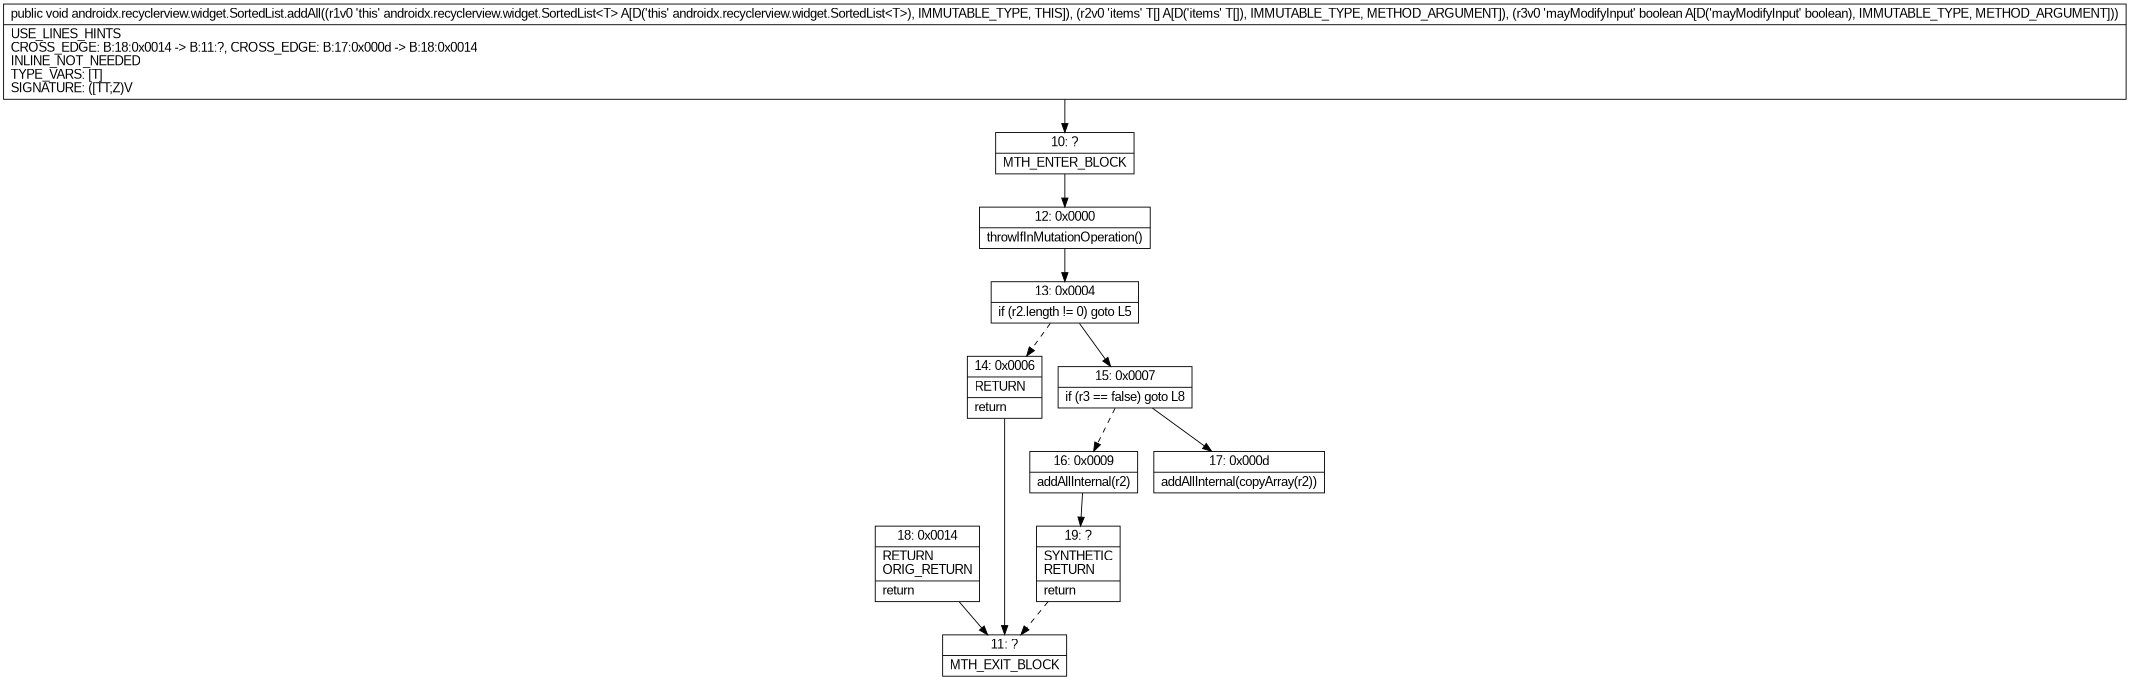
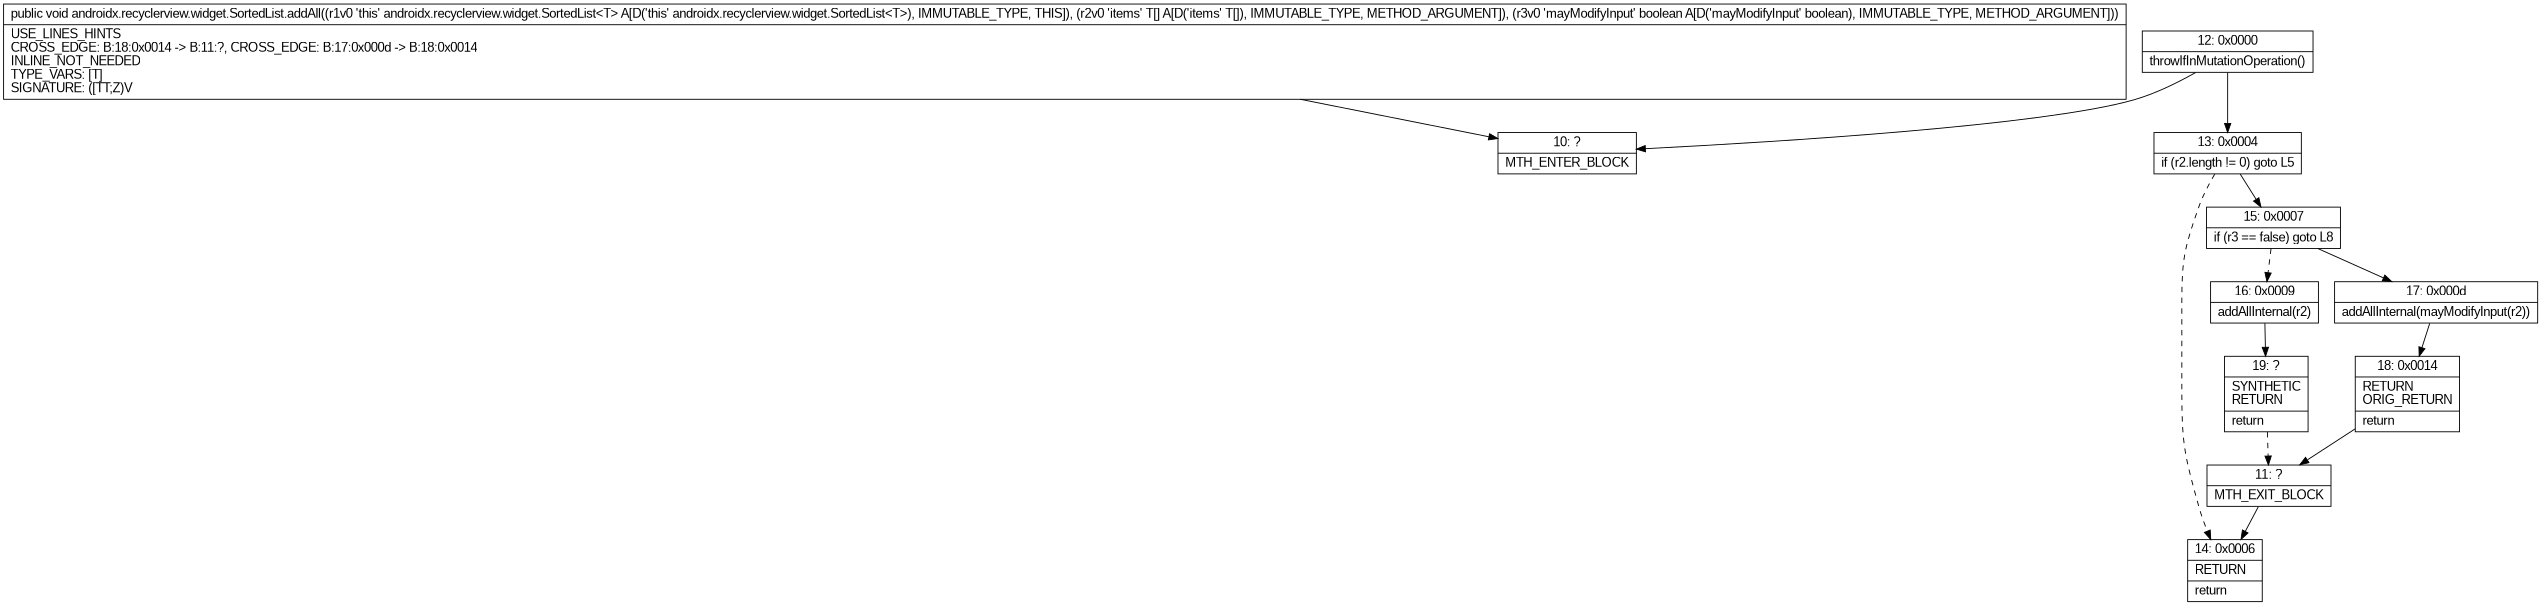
edge "10: ?" -> "12: 0x0000": reversed
edge "17: 0x000d" -> "18: 0x0014": added
node "17: 0x000d": text "addAllInternal(copyArray(r2))" -> "addAllInternal(mayModifyInput(r2))"
edge "14: 0x0006" -> "11: ?": reversed
